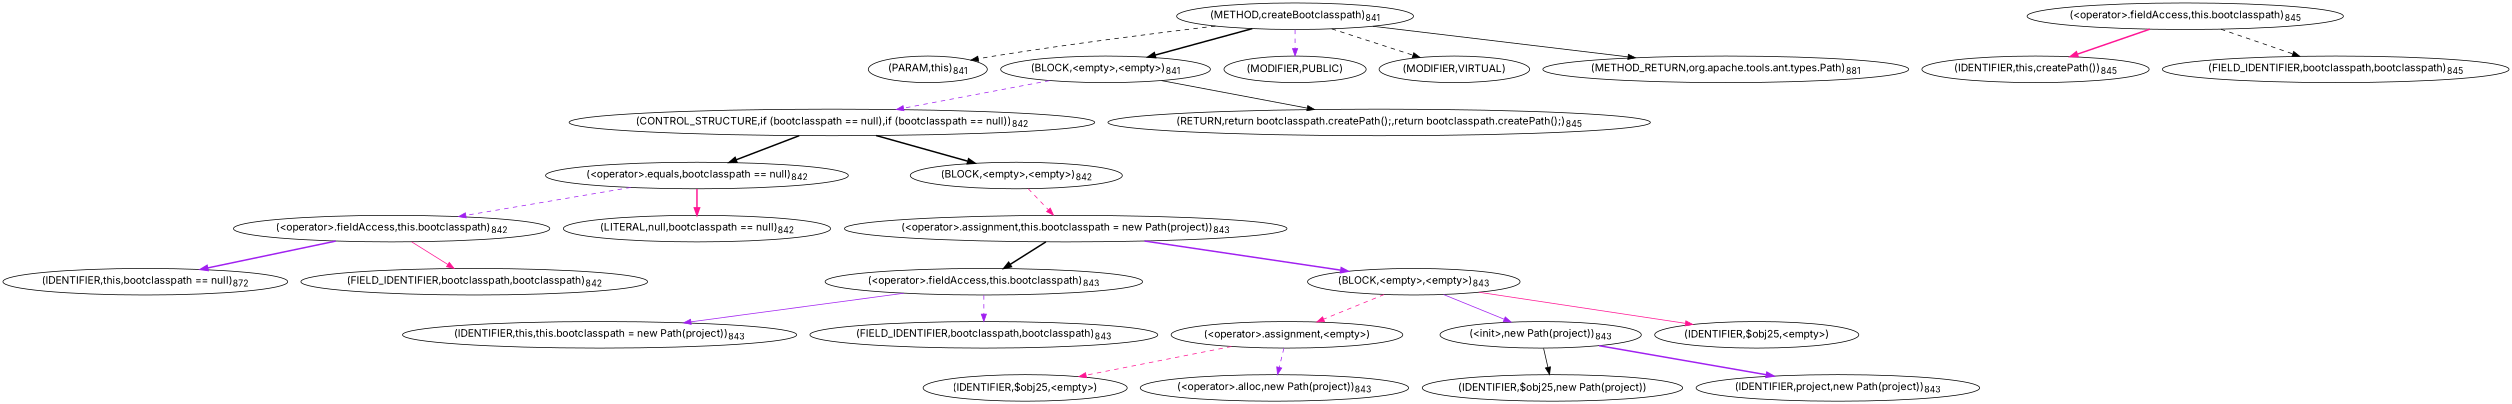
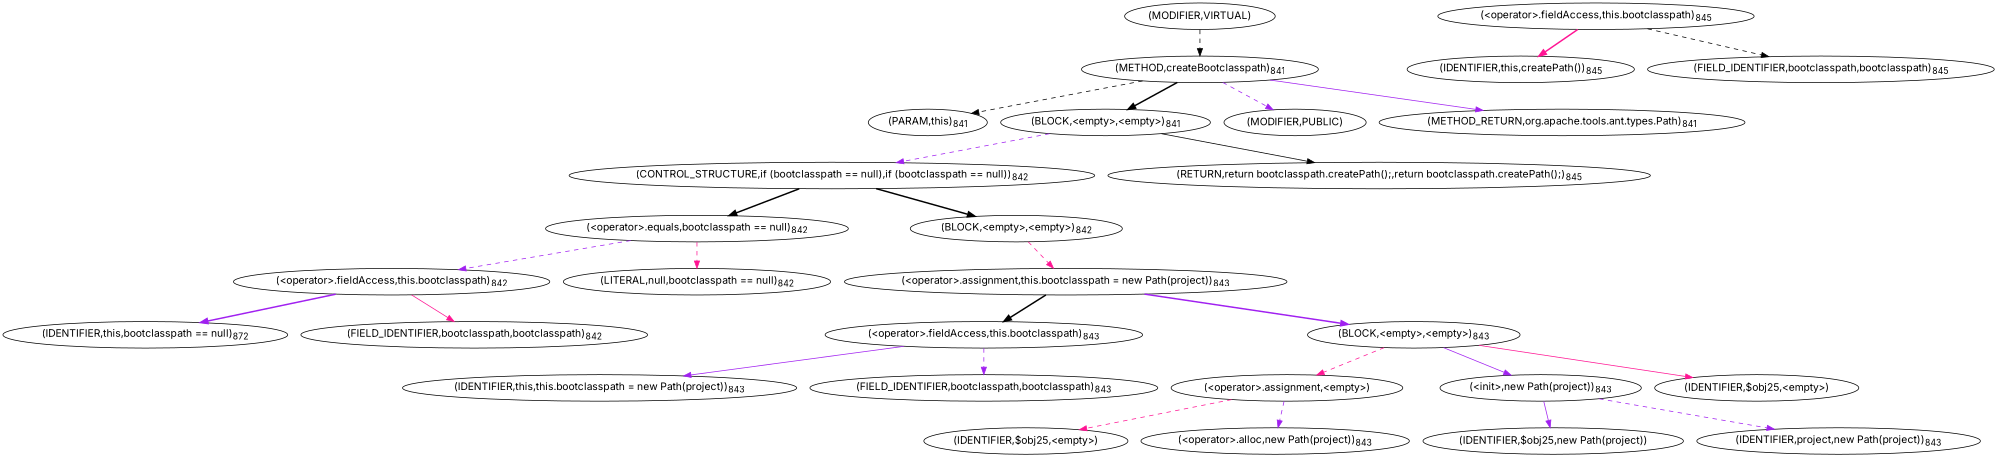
edge "(METHOD,createBootclasspath)" -> "(MODIFIER,VIRTUAL)": reversed
edge "(METHOD,createBootclasspath)" -> "(METHOD_RETURN,org.apache.tools.ant.types.Path)": color black -> purple
node "(METHOD_RETURN,org.apache.tools.ant.types.Path)": text "881" -> "841"
edge "(<operator>.equals,bootclasspath == null)" -> "(LITERAL,null,bootclasspath == null)": style bold -> dashed
edge "(<init>,new Path(project))" -> "(IDENTIFIER,$obj25,new Path(project))": color black -> purple
edge "(<init>,new Path(project))" -> "(IDENTIFIER,project,new Path(project))": style bold -> dashed
